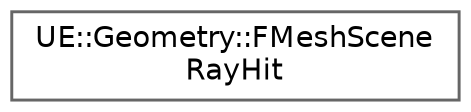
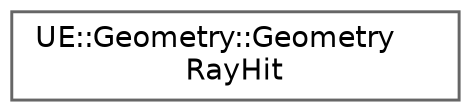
node "UE::Geometry::FMeshScene RayHit": label "UE::Geometry::FMeshScene RayHit" -> "UE::Geometry::Geometry RayHit"
